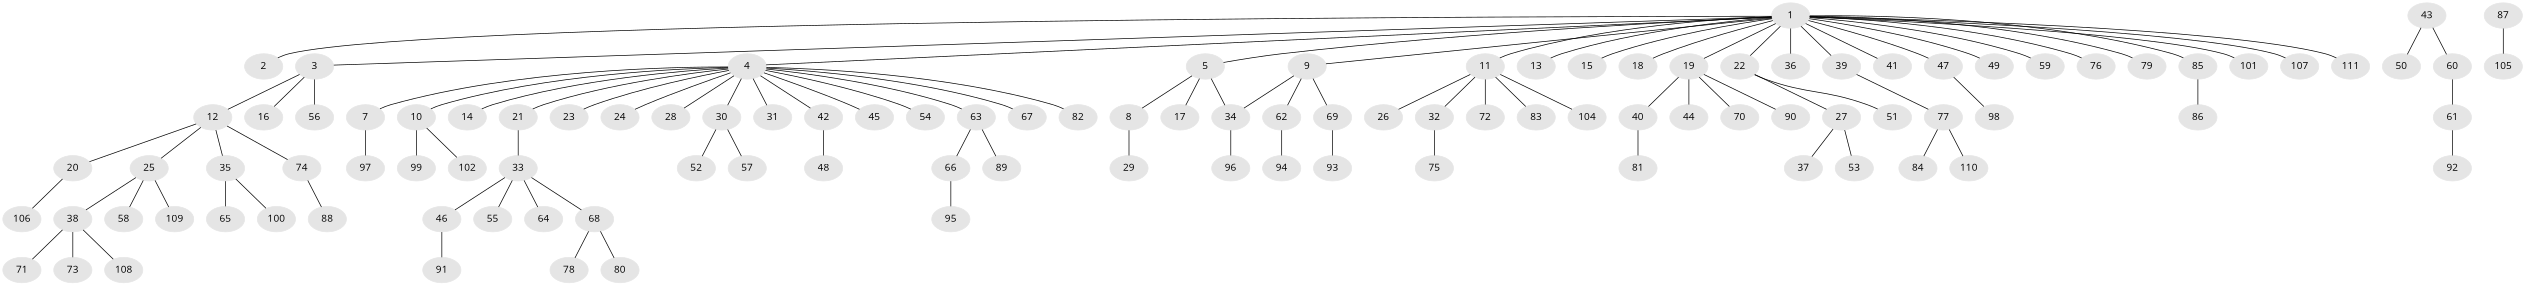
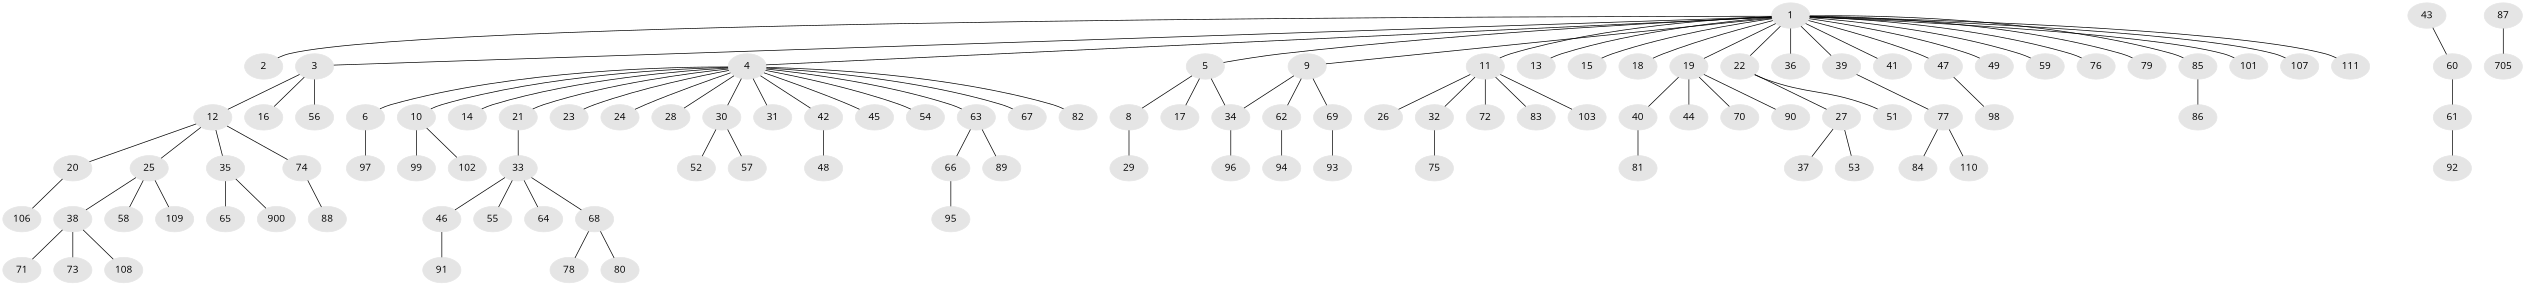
node "50": removed
node "105": label "105" -> "705"
node "7": label "7" -> "6"
node "104": label "104" -> "103"
node "100": label "100" -> "900"
